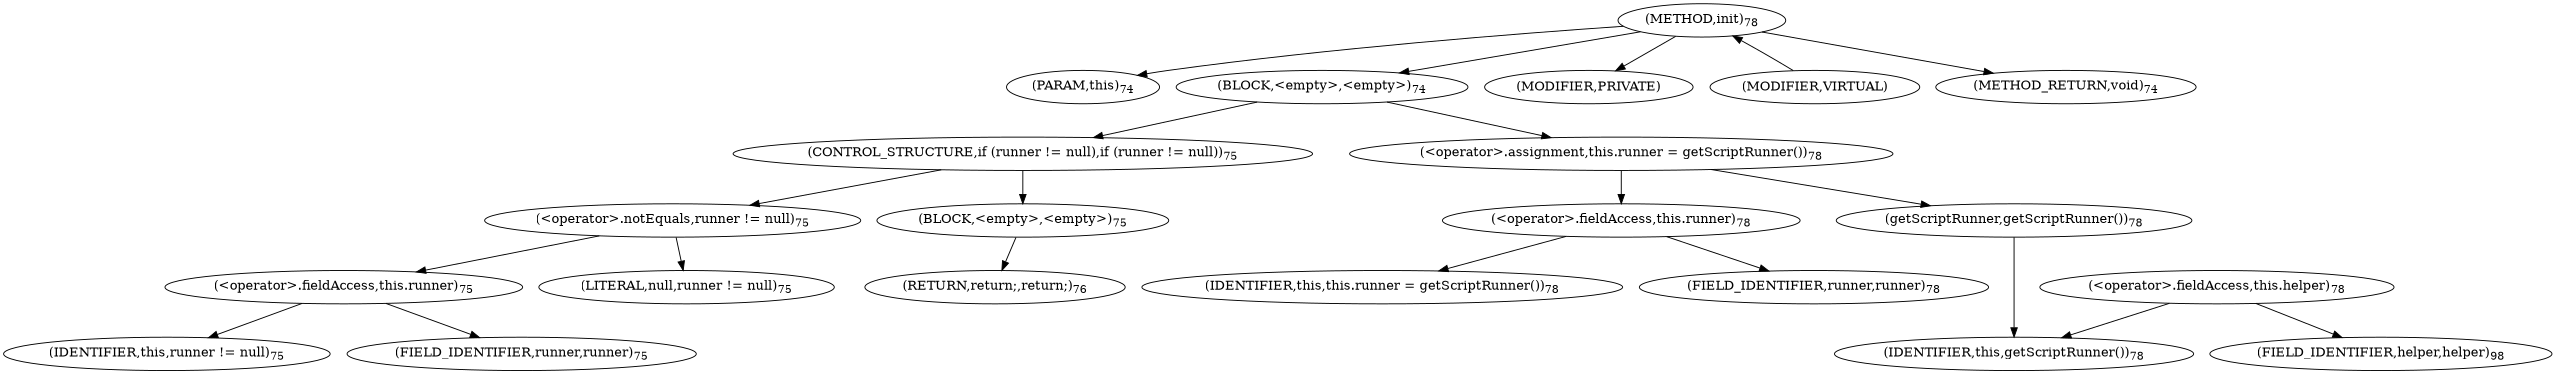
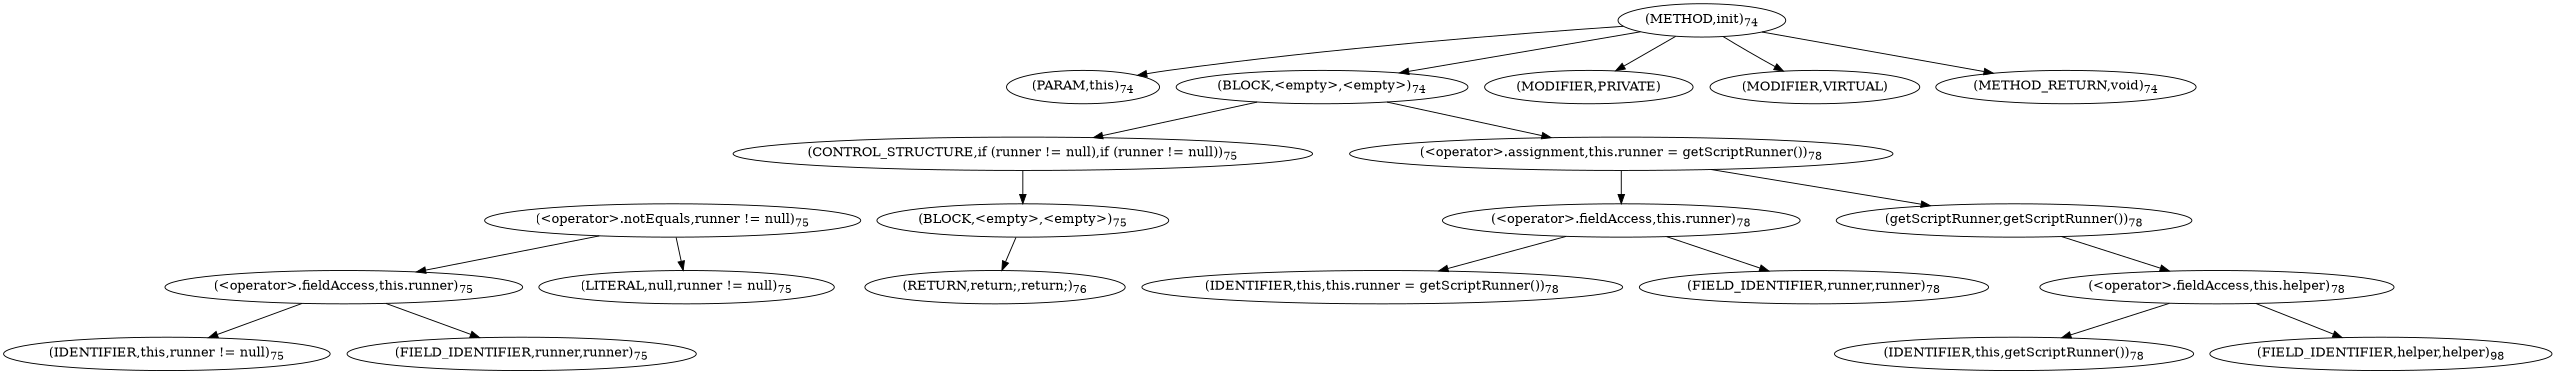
node "(METHOD,init)": text "78" -> "74"
edge "(MODIFIER,VIRTUAL)" -> "(METHOD,init)": reversed
edge "(CONTROL_STRUCTURE,if (runner != null),if (runner != null))" -> "(<operator>.notEquals,runner != null)": removed
edge "(getScriptRunner,getScriptRunner())" -> "(IDENTIFIER,this,getScriptRunner())": now "(getScriptRunner,getScriptRunner())" -> "(<operator>.fieldAccess,this.helper)"
